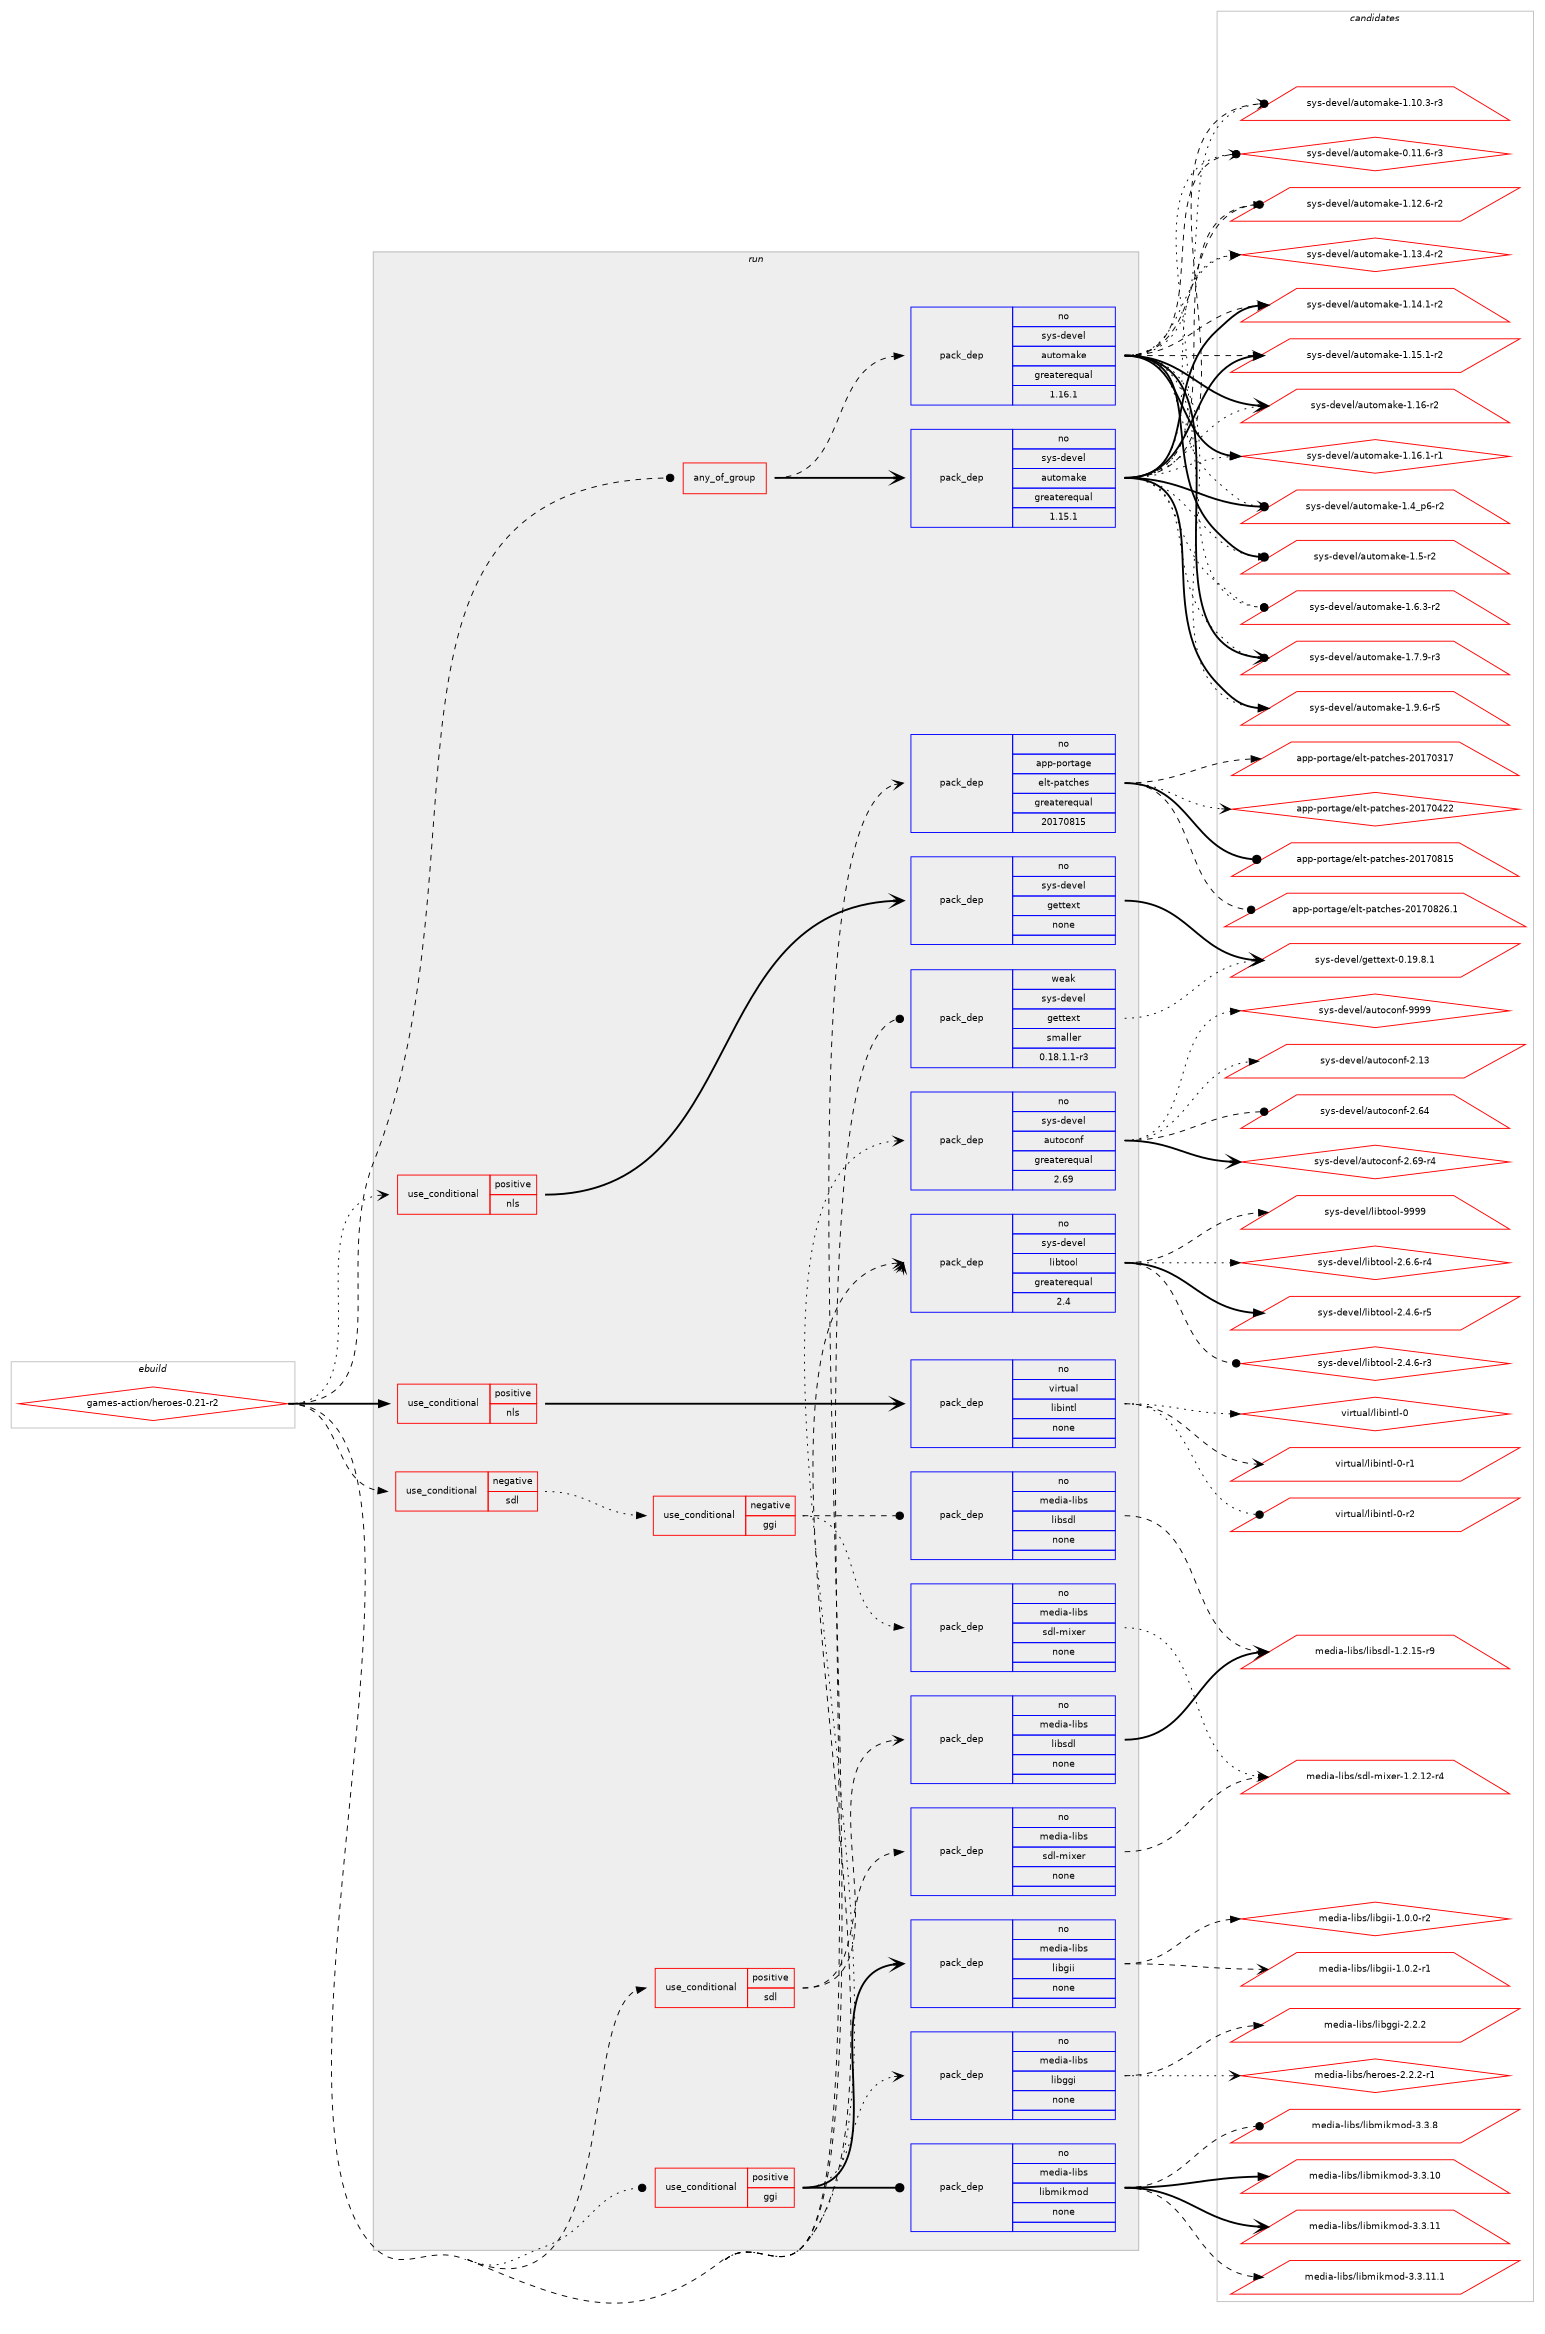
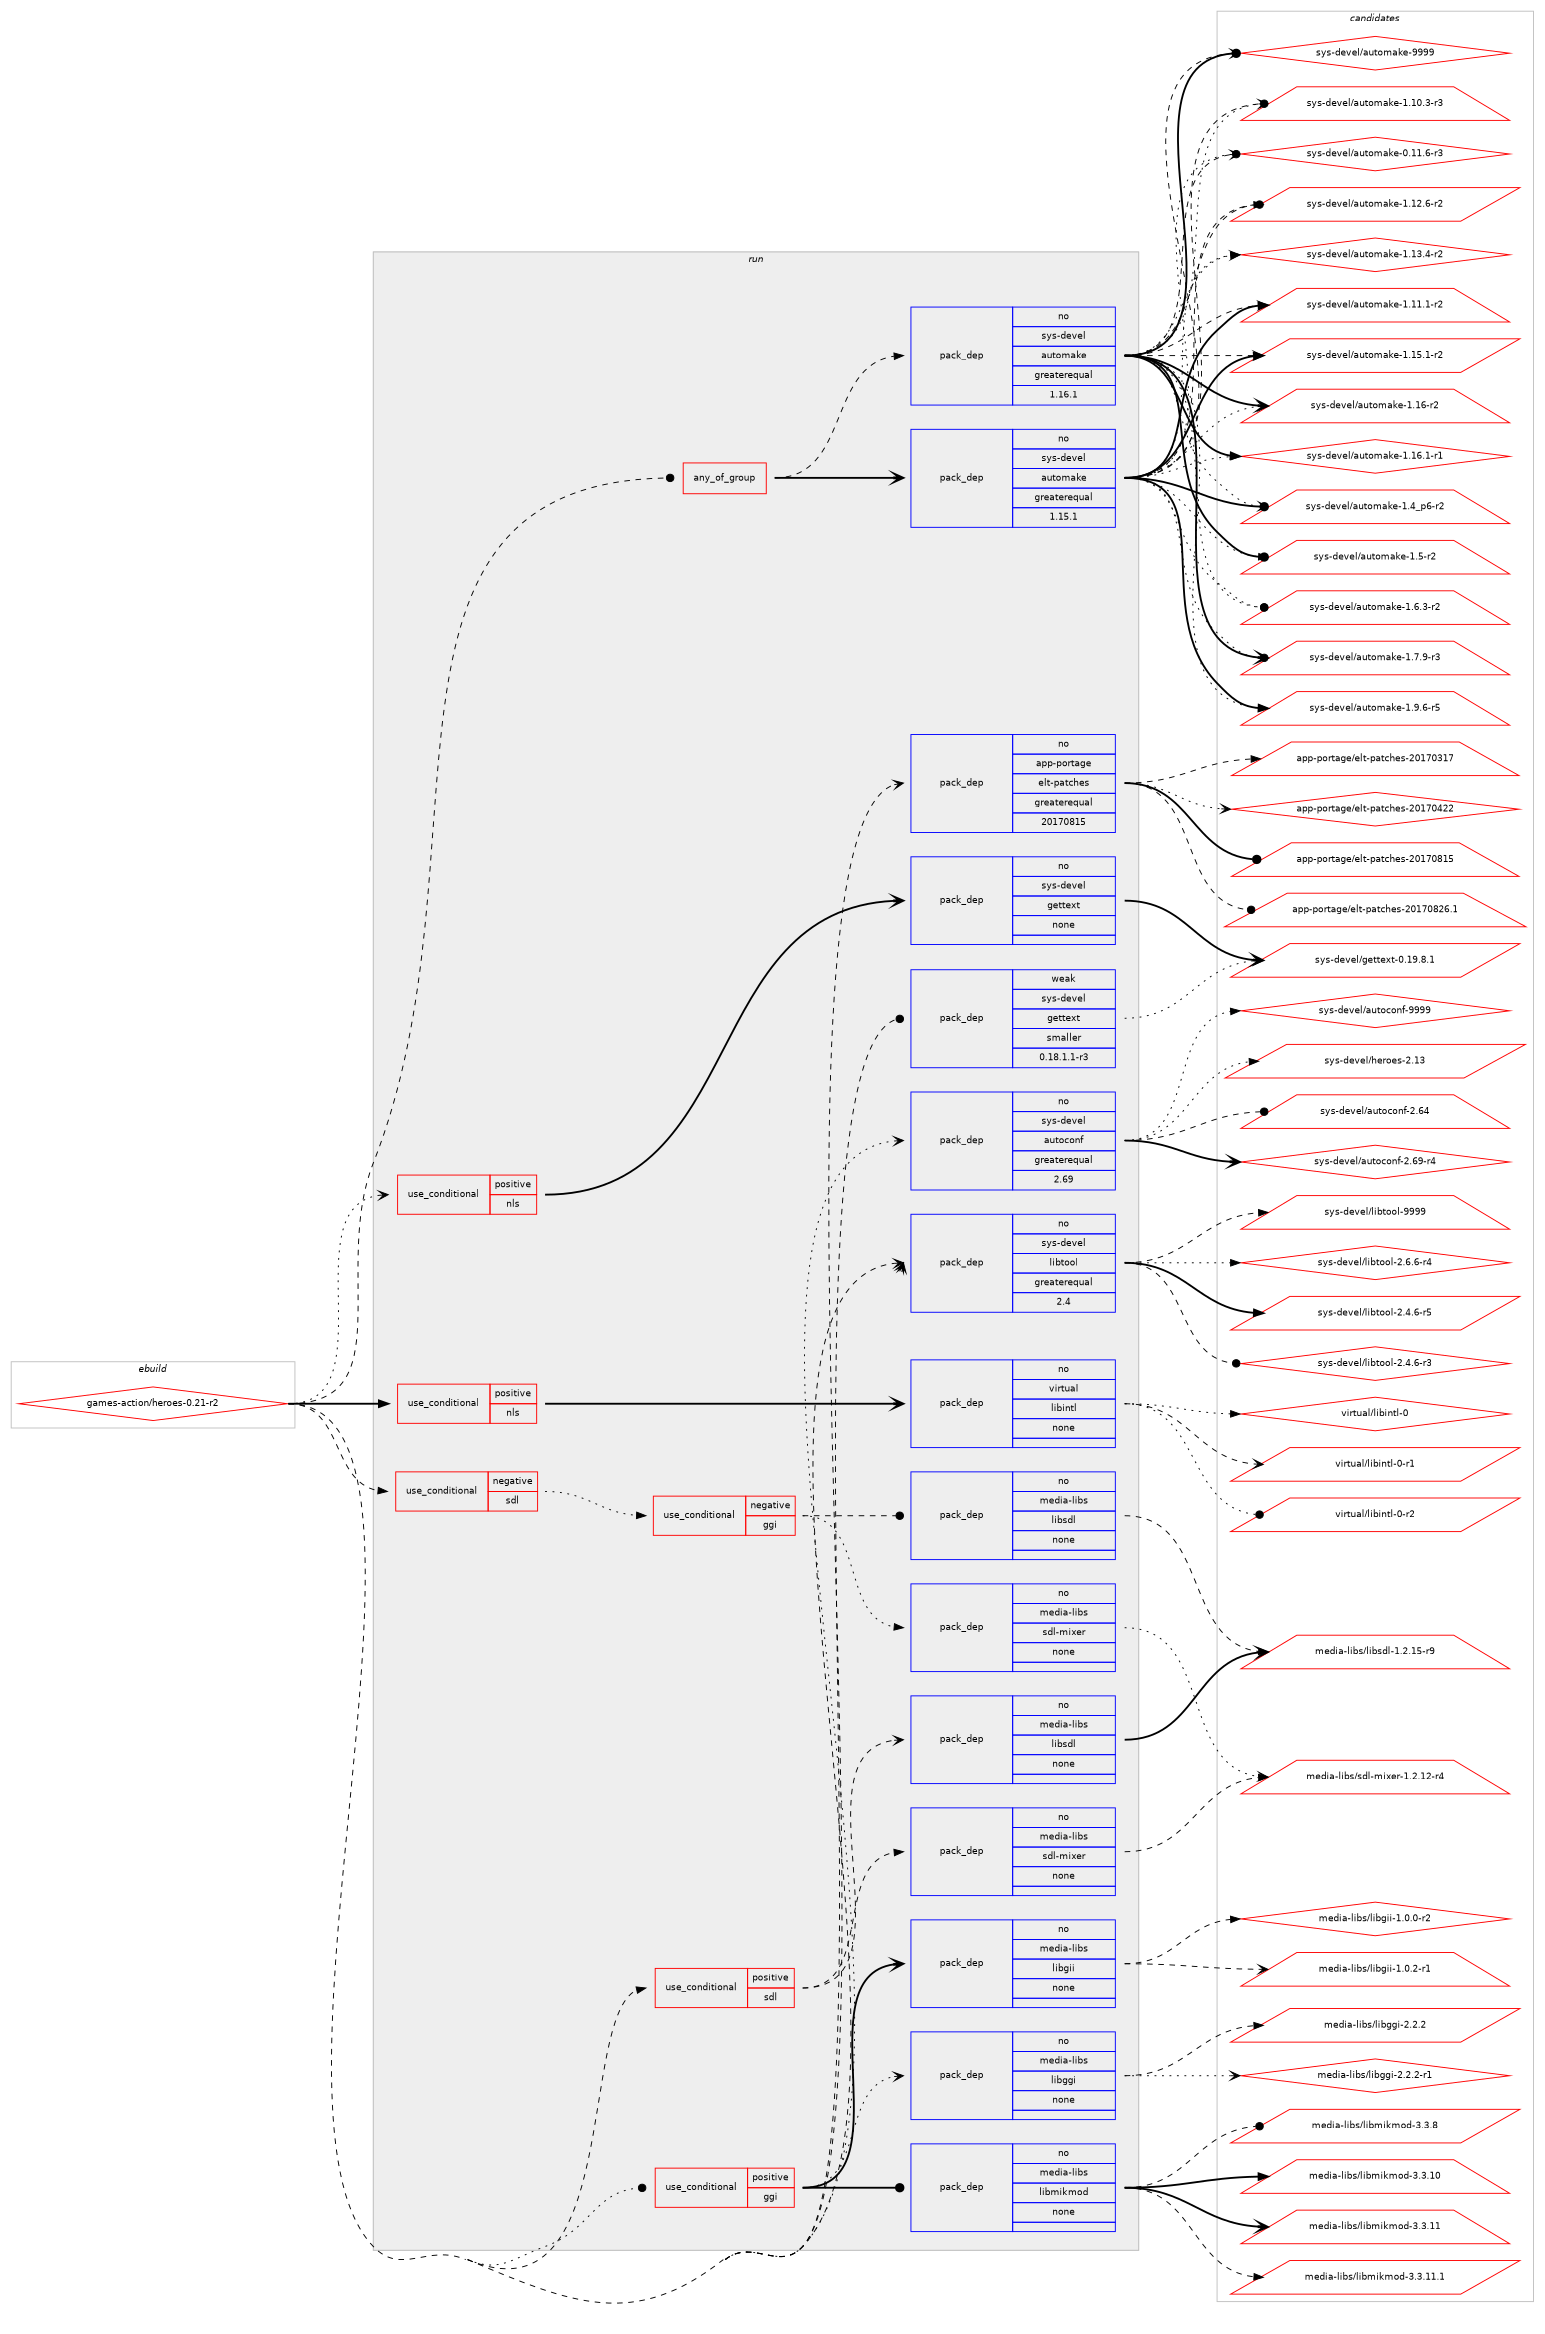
node "sys-devel/automake-9999": added
node "sys-devel/automake-1.14.1-r2": label "sys-devel/automake-1.14.1-r2" -> "sys-devel/automake-1.11.1-r2"
node "sys-devel/autoconf-2.13": label "sys-devel/autoconf-2.13" -> "sys-devel/heroes-2.13"
node "media-libs/heroes-2.2.2-r1": label "media-libs/heroes-2.2.2-r1" -> "media-libs/libggi-2.2.2-r1"
